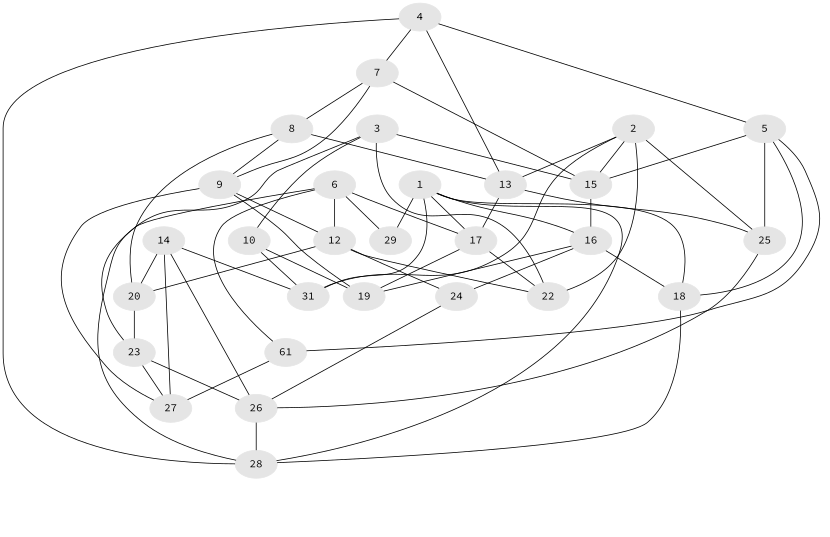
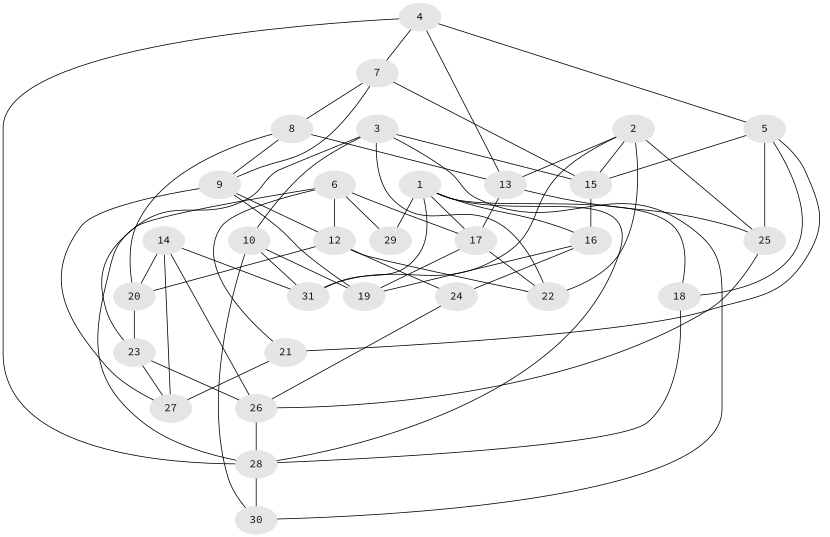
edge "16" -- "18": removed
node "61": label "61" -> "21"
node "30": added
